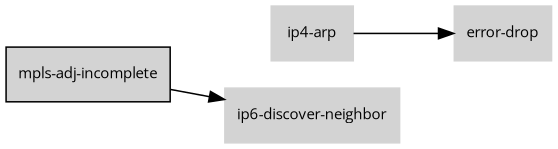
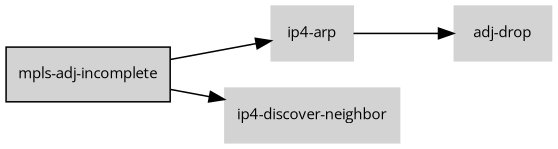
node "error-drop": label "error-drop" -> "adj-drop"
edge "mpls-adj-incomplete" -> "ip4-arp": added
node "ip6-discover-neighbor": label "ip6-discover-neighbor" -> "ip4-discover-neighbor"
